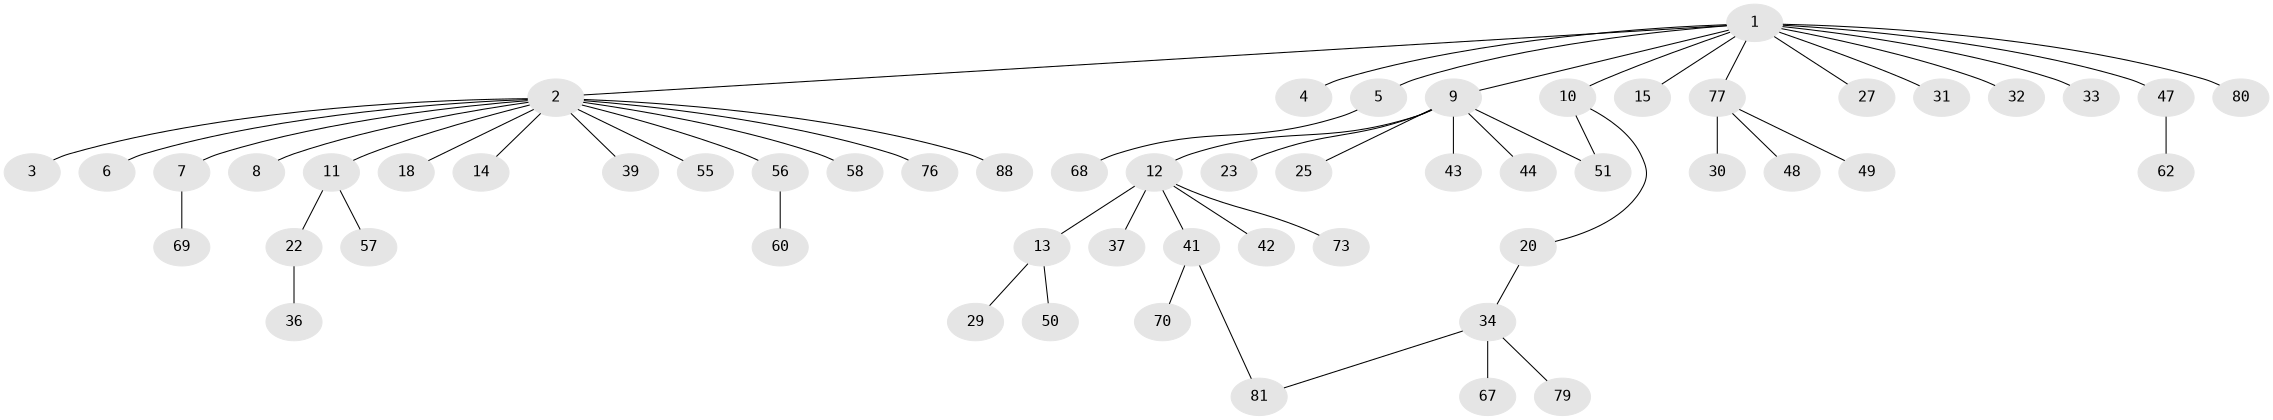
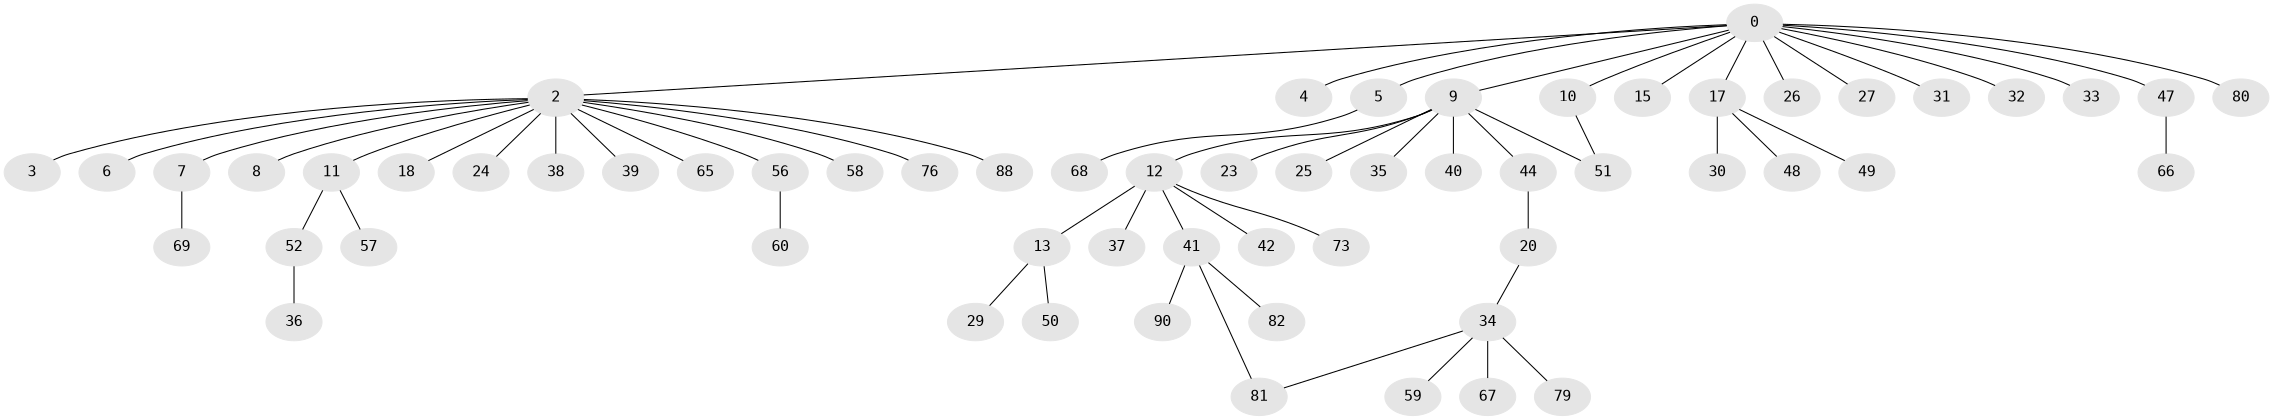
node "1": label "1" -> "0"
node "77": label "77" -> "17"
node "26": added
node "14": label "14" -> "24"
node "38": added
node "55": label "55" -> "65"
node "35": added
node "43": label "43" -> "40"
node "62": label "62" -> "66"
edge "10" -- "20": now "44" -- "20"
node "22": label "22" -> "52"
node "70": label "70" -> "90"
node "82": added
node "59": added
